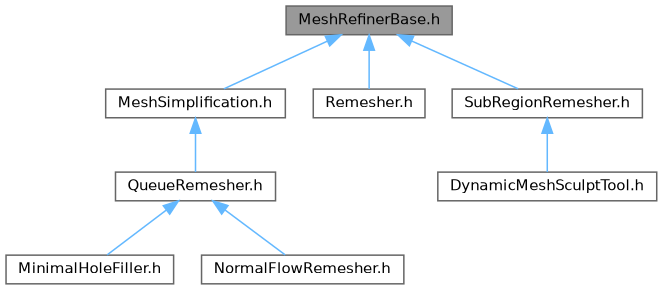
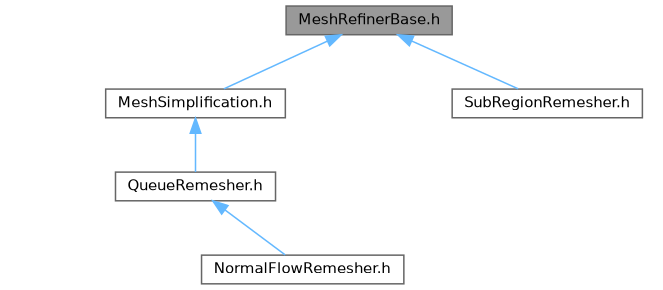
node "Remesher.h": removed
node "DynamicMeshSculptTool.h": removed
node "MinimalHoleFiller.h": removed
